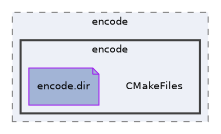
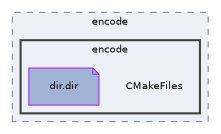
node "encode.dir": label "encode.dir" -> "dir.dir"
